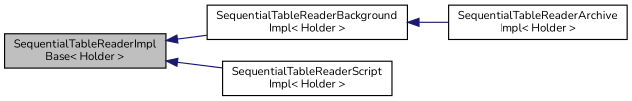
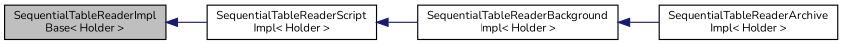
edge "SequentialTableReaderBackground Impl< Holder >" -> "SequentialTableReaderImpl Base< Holder >": now "SequentialTableReaderBackground Impl< Holder >" -> "SequentialTableReaderScript Impl< Holder >"
